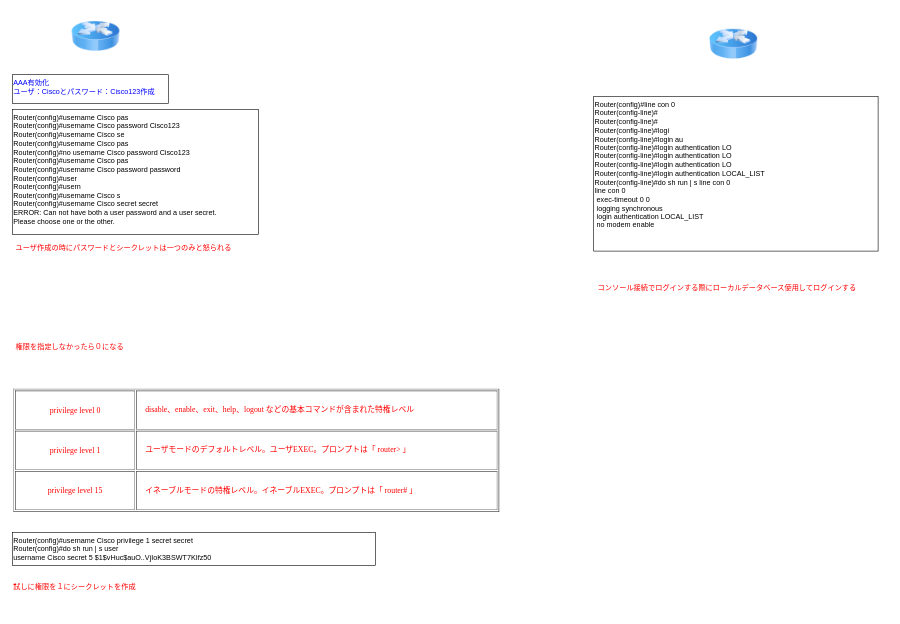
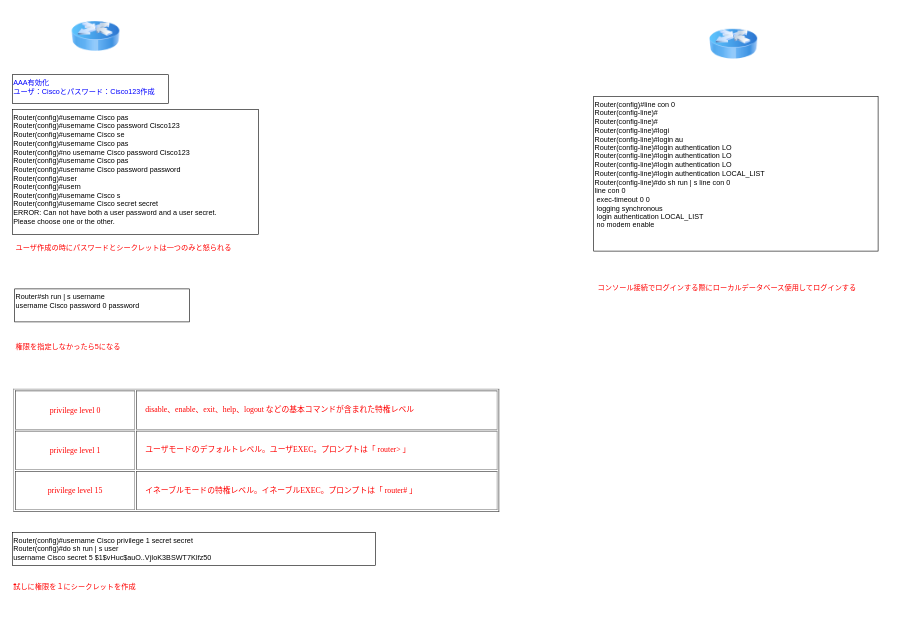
node "Router#sh run | s username username Cisco password 0 password": added
node "権限を指定しなかったら０になる": label "権限を指定しなかったら０になる" -> "権限を指定しなかったら5になる"
